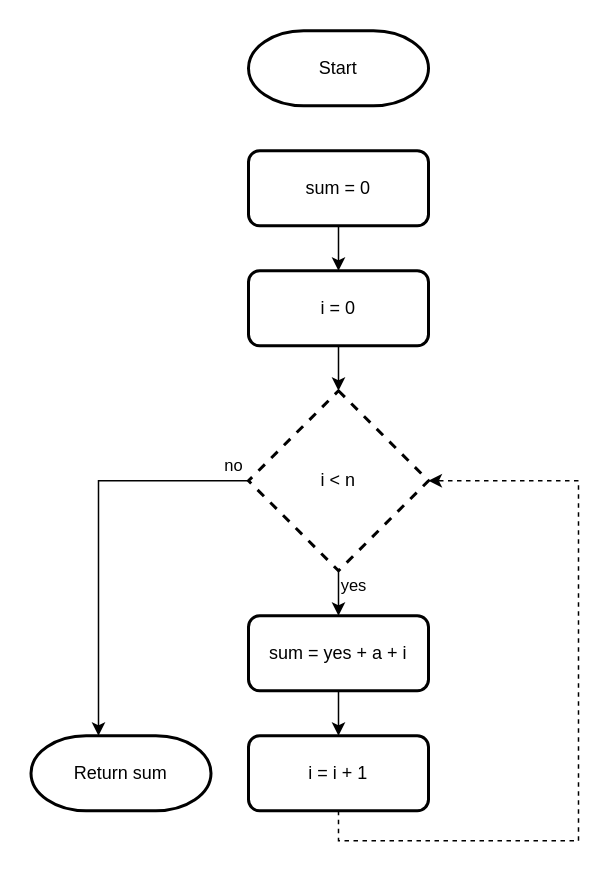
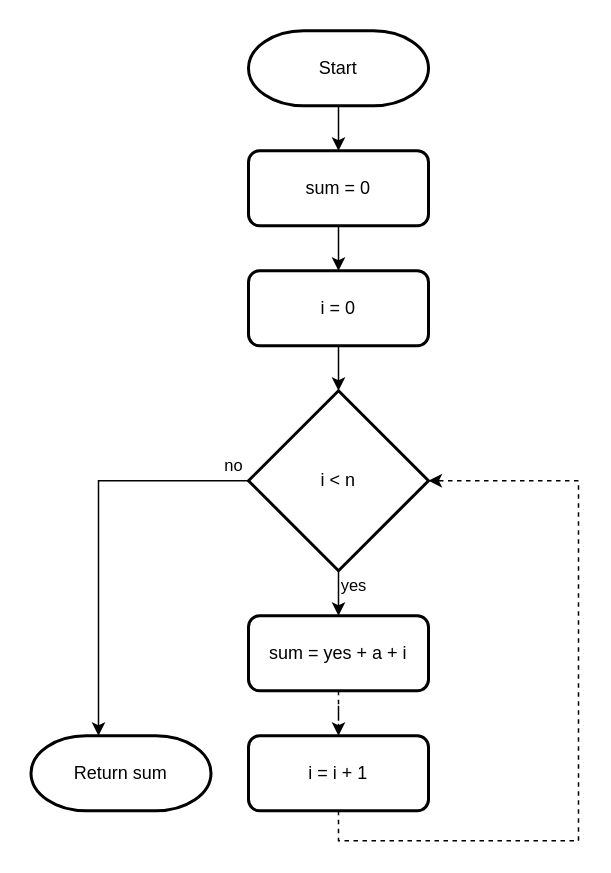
edge "Start" -> "sum = 0": added
node "i < n": style dashed -> solid
edge "sum = yes + a + i" -> "i = i + 1": style solid -> dashed
